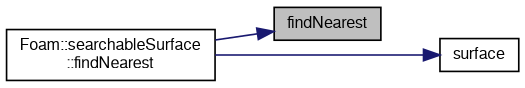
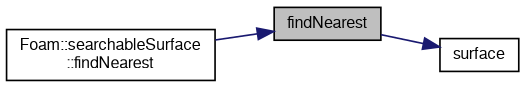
edge "Foam::searchableSurface ::findNearest" -> "surface": now "findNearest" -> "surface"
